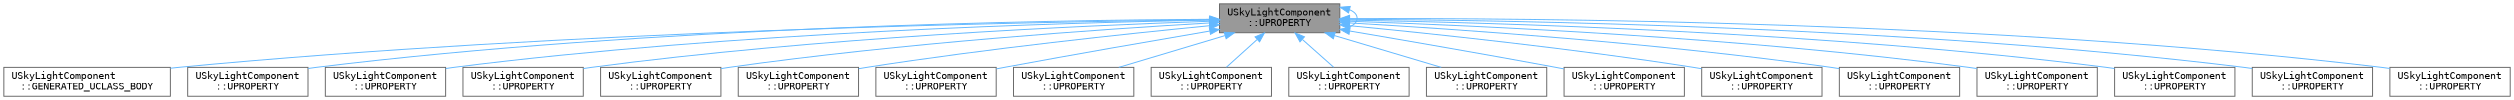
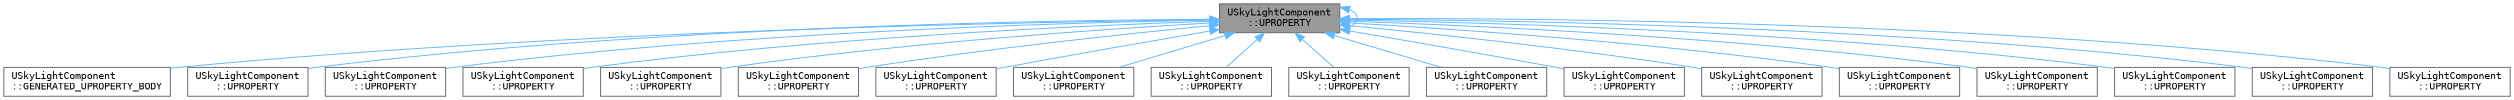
node "USkyLightComponent ::GENERATED_UCLASS_BODY": label "USkyLightComponent ::GENERATED_UCLASS_BODY" -> "USkyLightComponent ::GENERATED_UPROPERTY_BODY"
